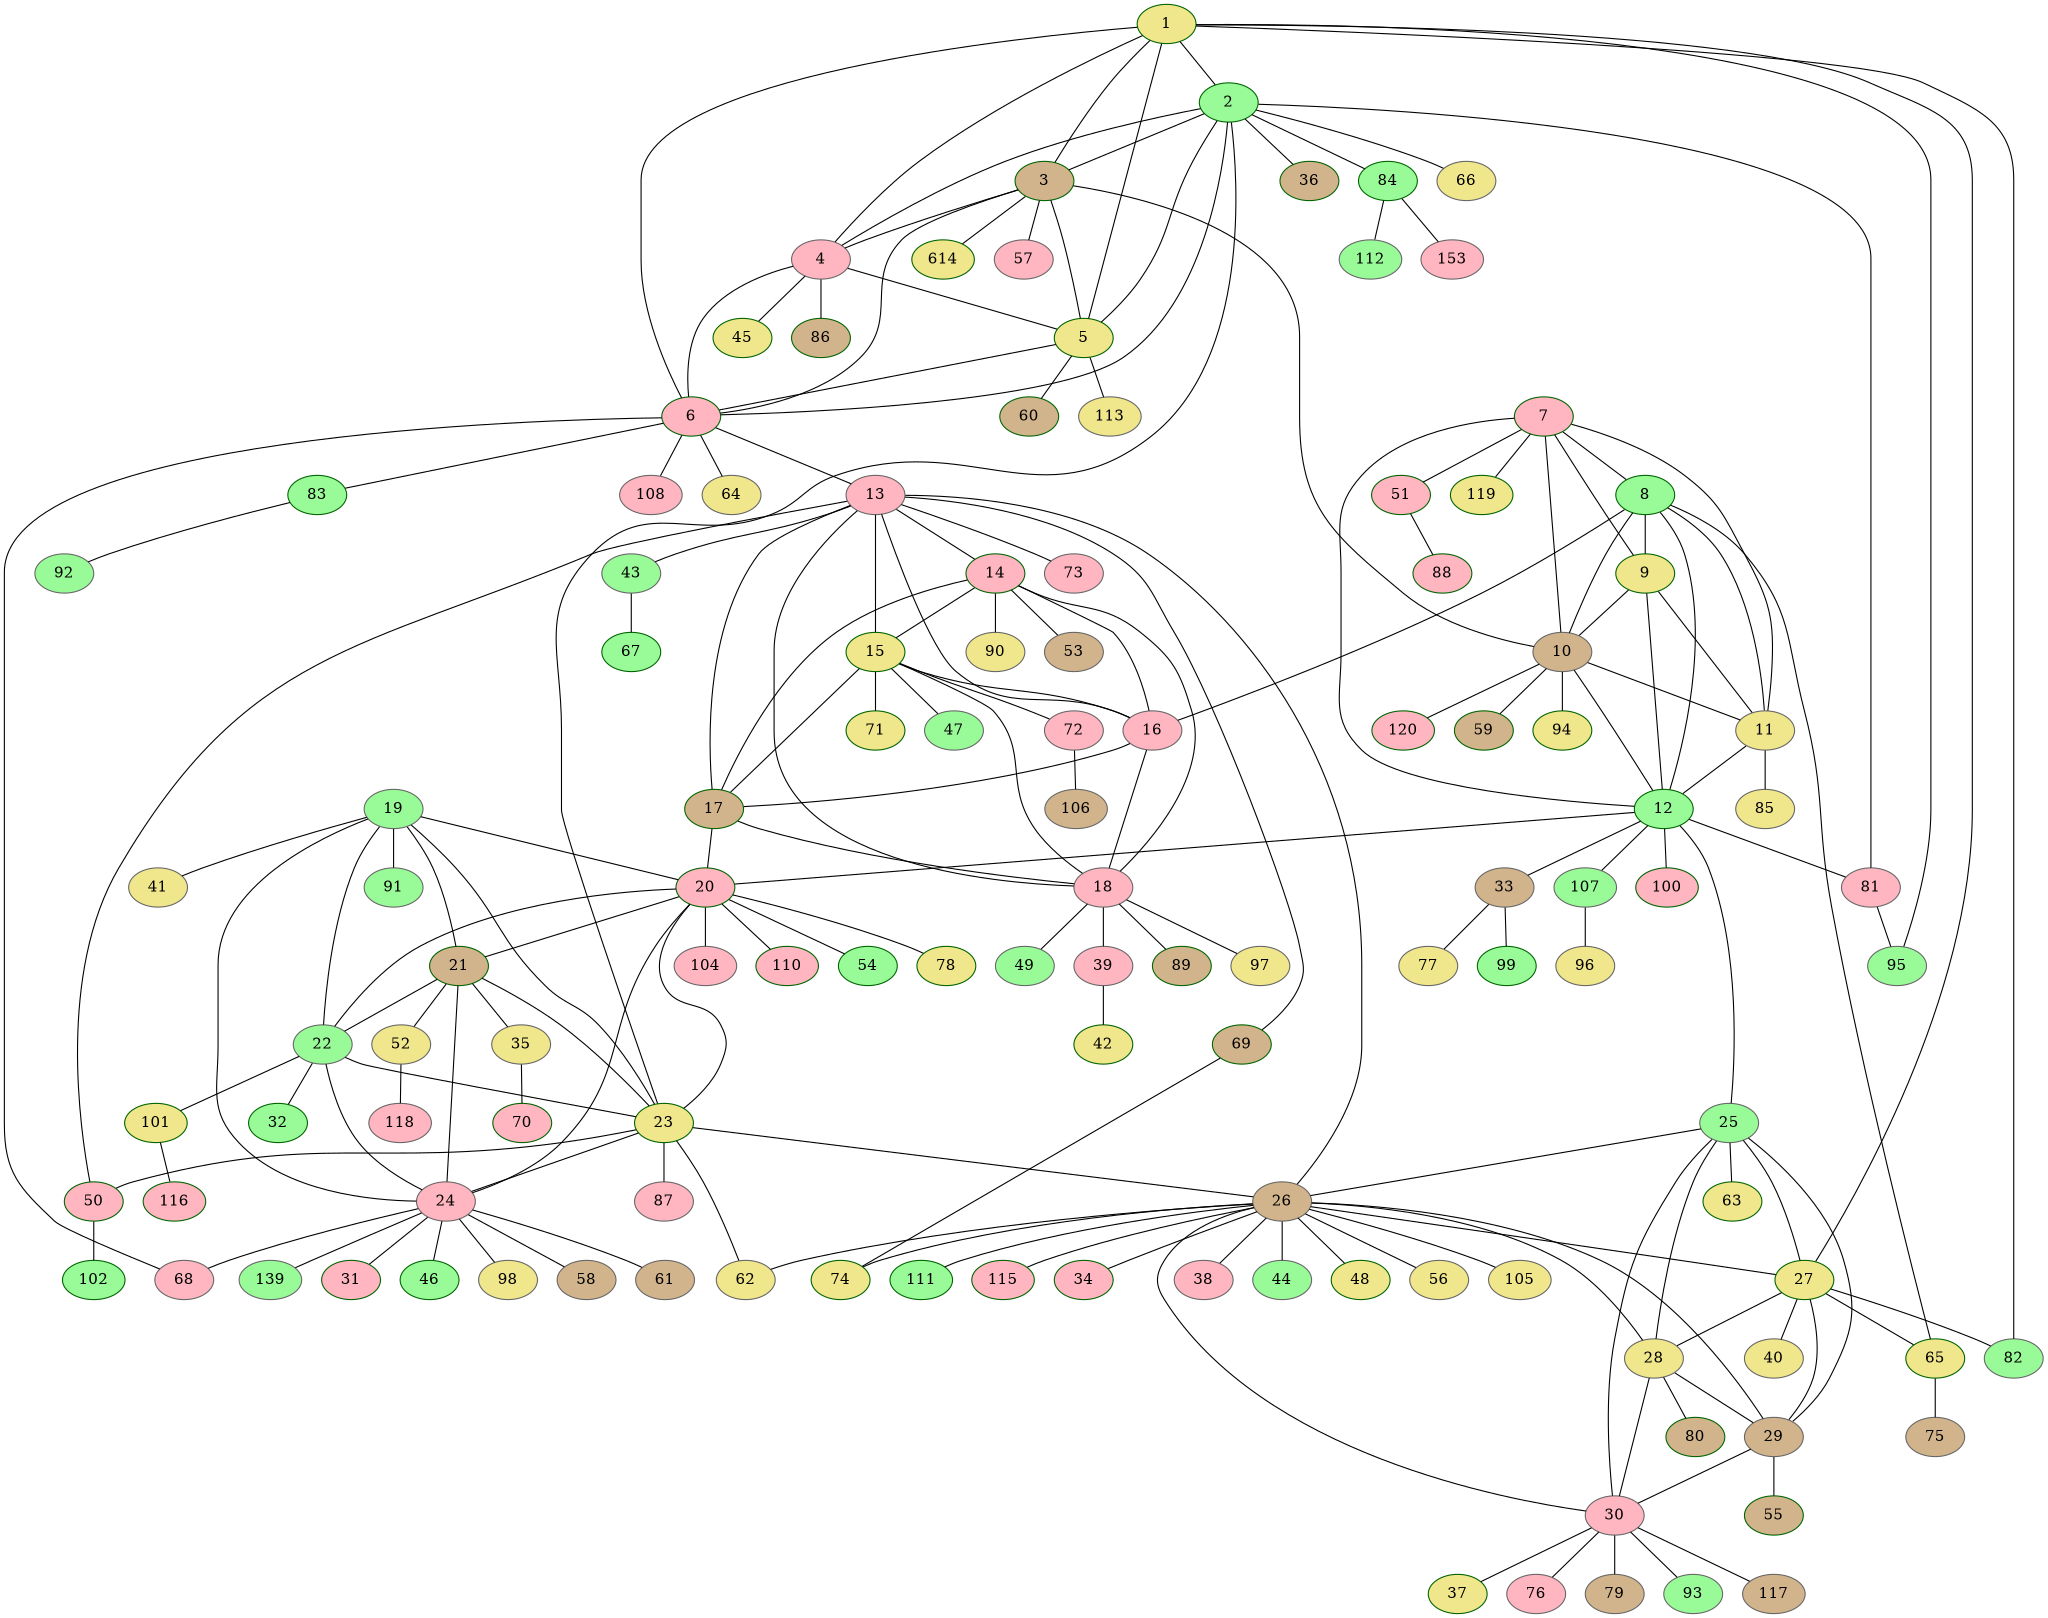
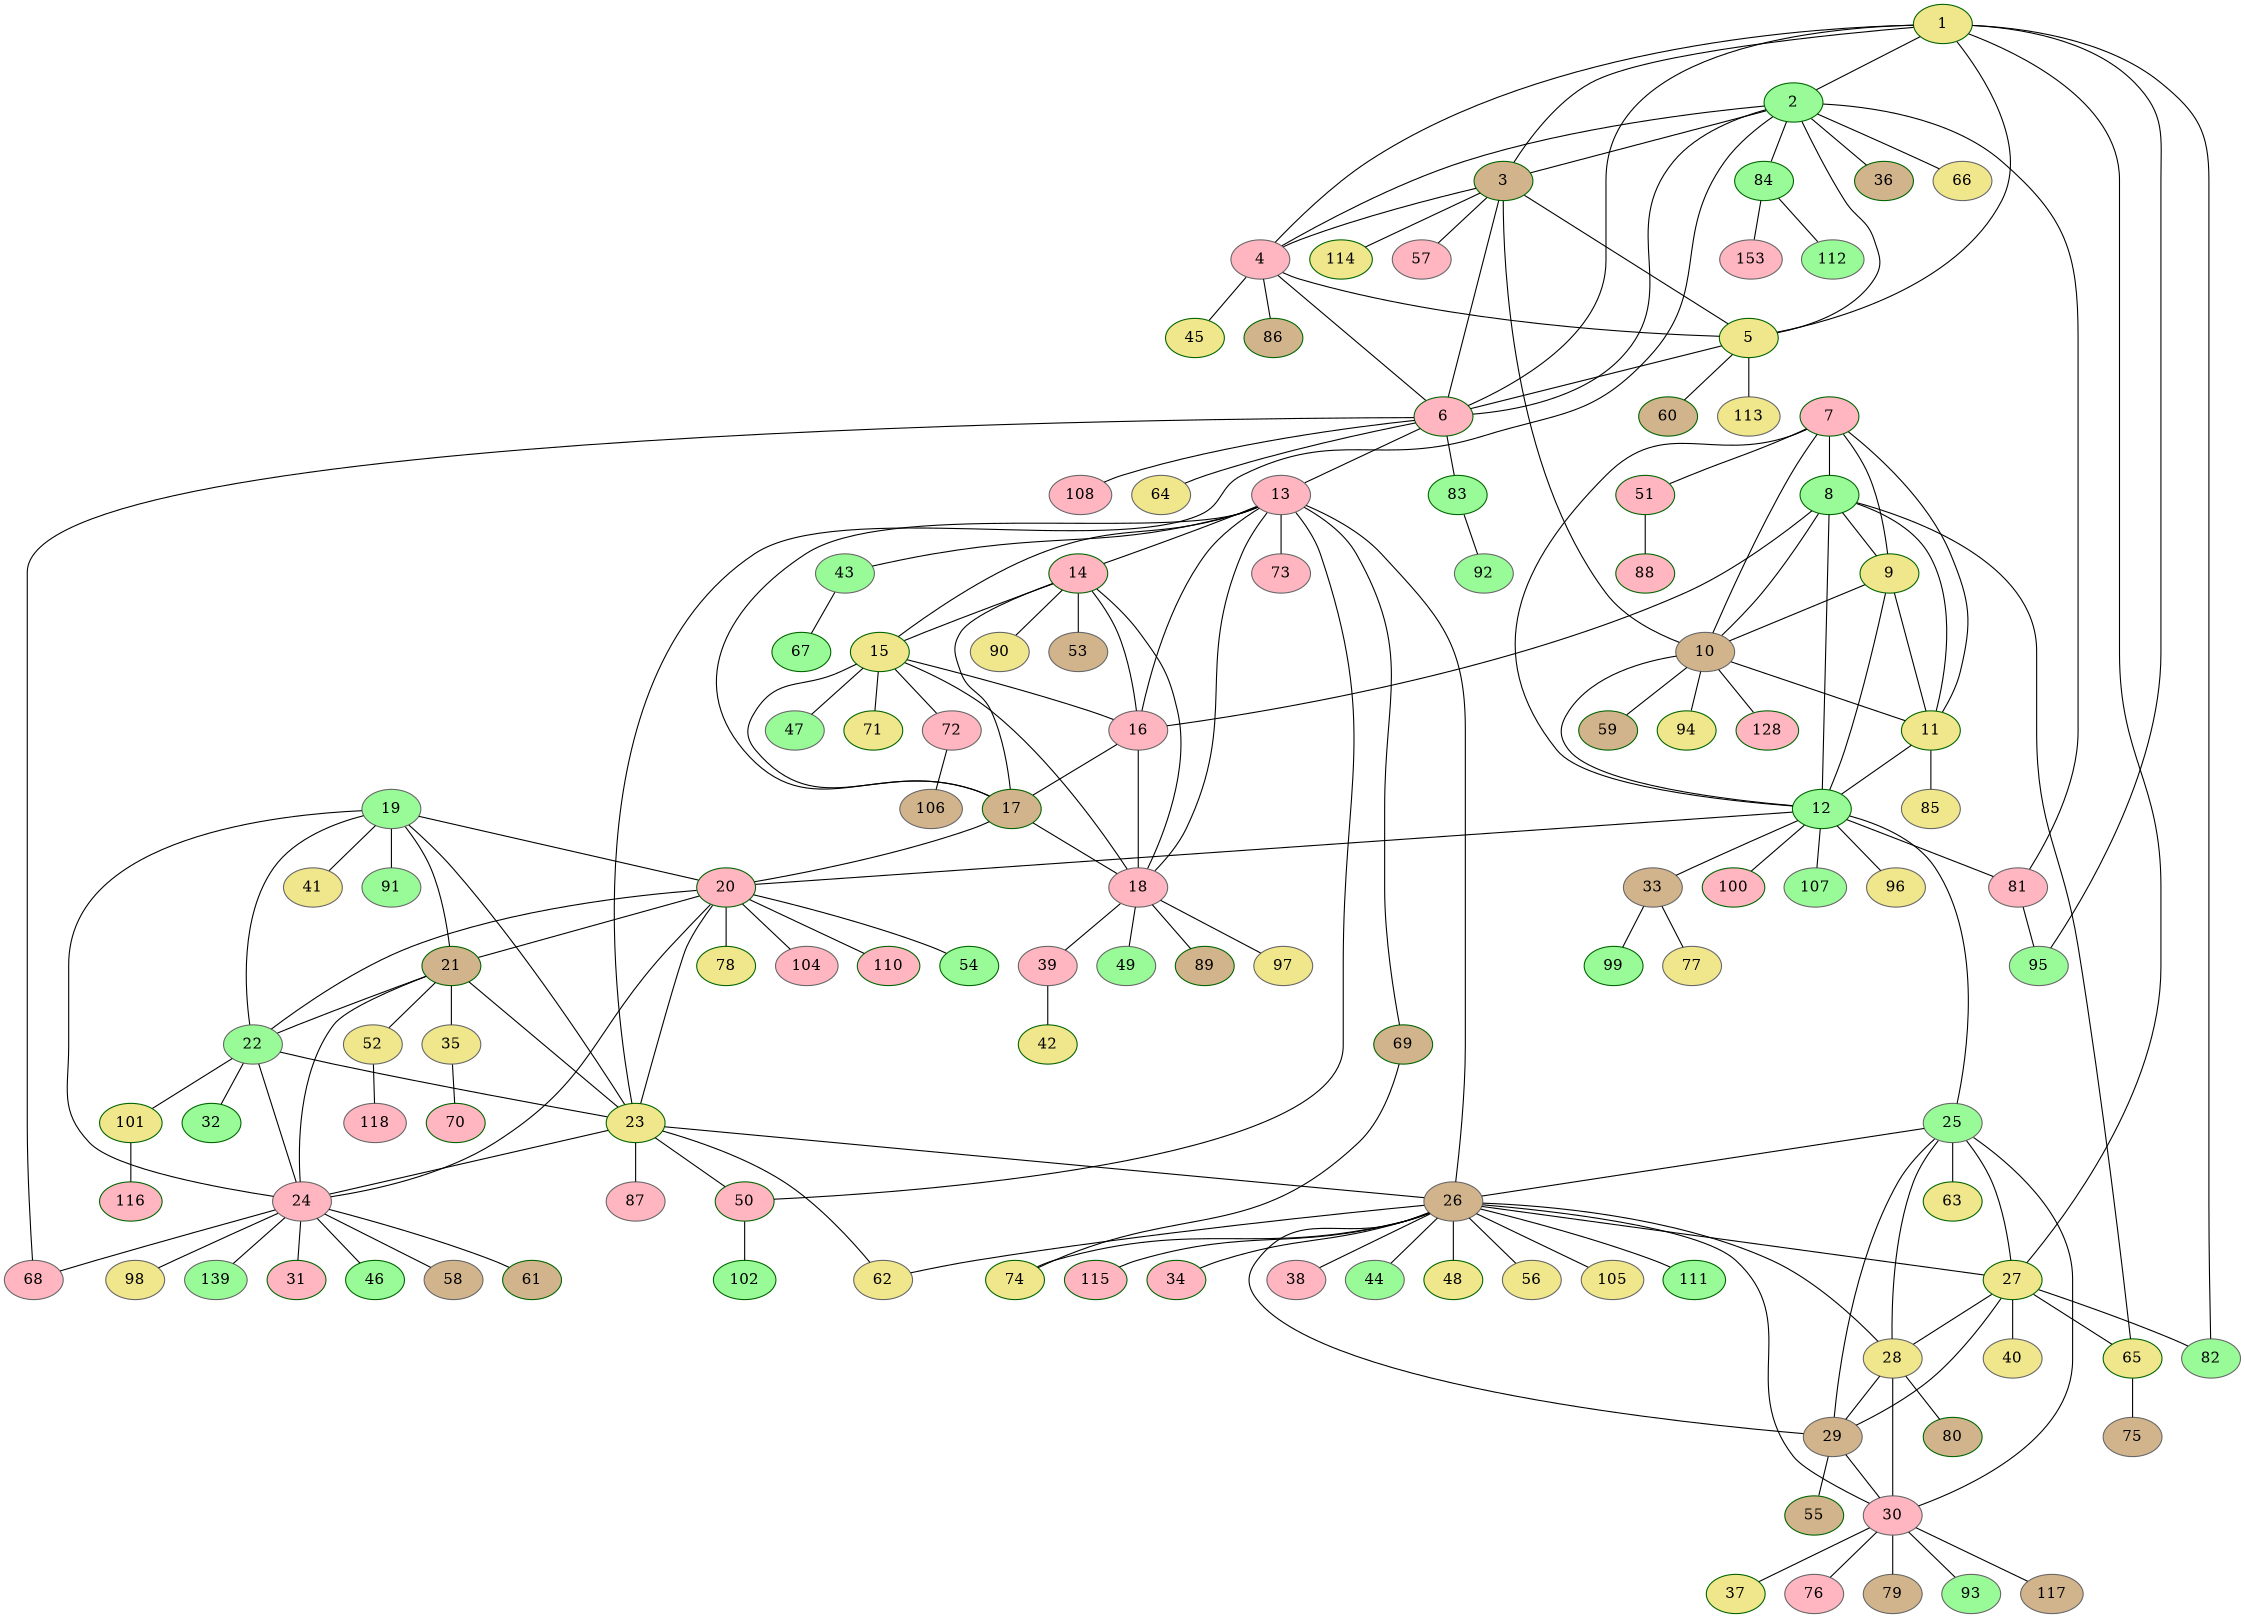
node "614": label "614" -> "114"
node "119": removed
node "120": label "120" -> "128"
node "11": color gray40 -> darkgreen
edge "107" -- "96": now "12" -- "96"
node "61": color gray40 -> darkgreen
